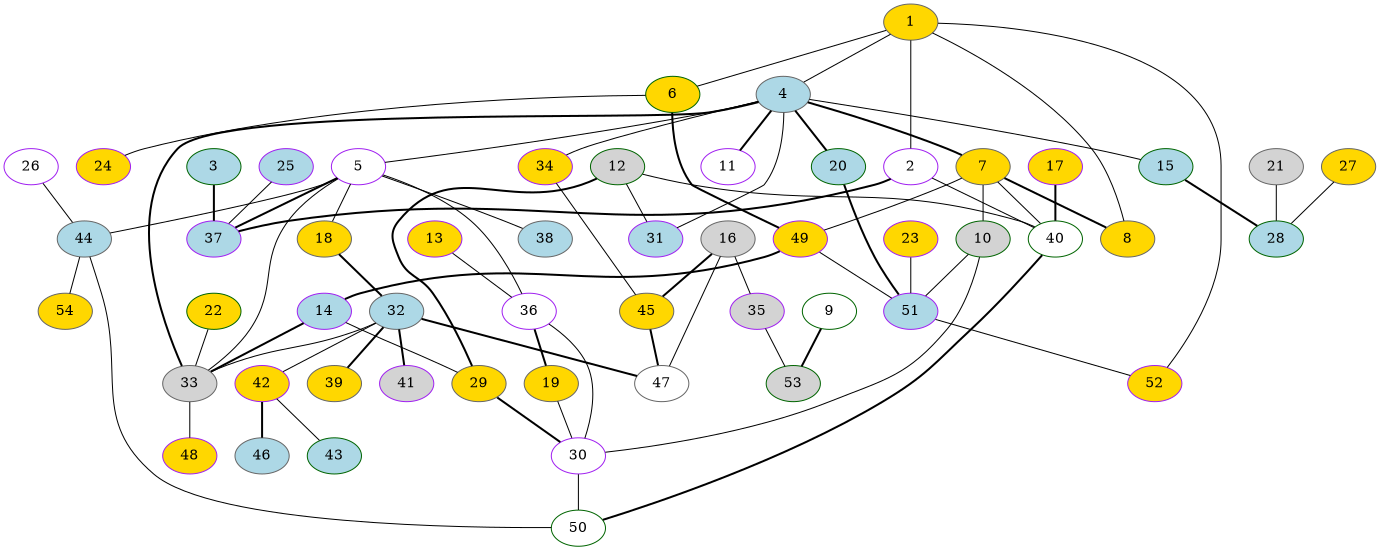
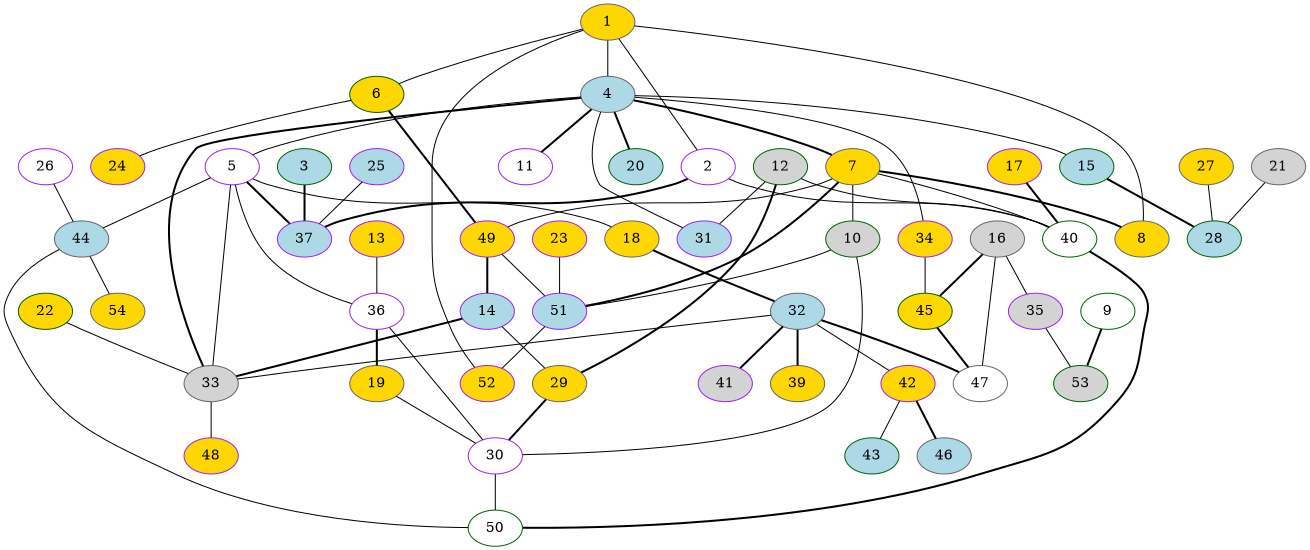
node "38": removed
edge "20" -- "51": now "7" -- "51"
node "45": color gray40 -> darkgreen
